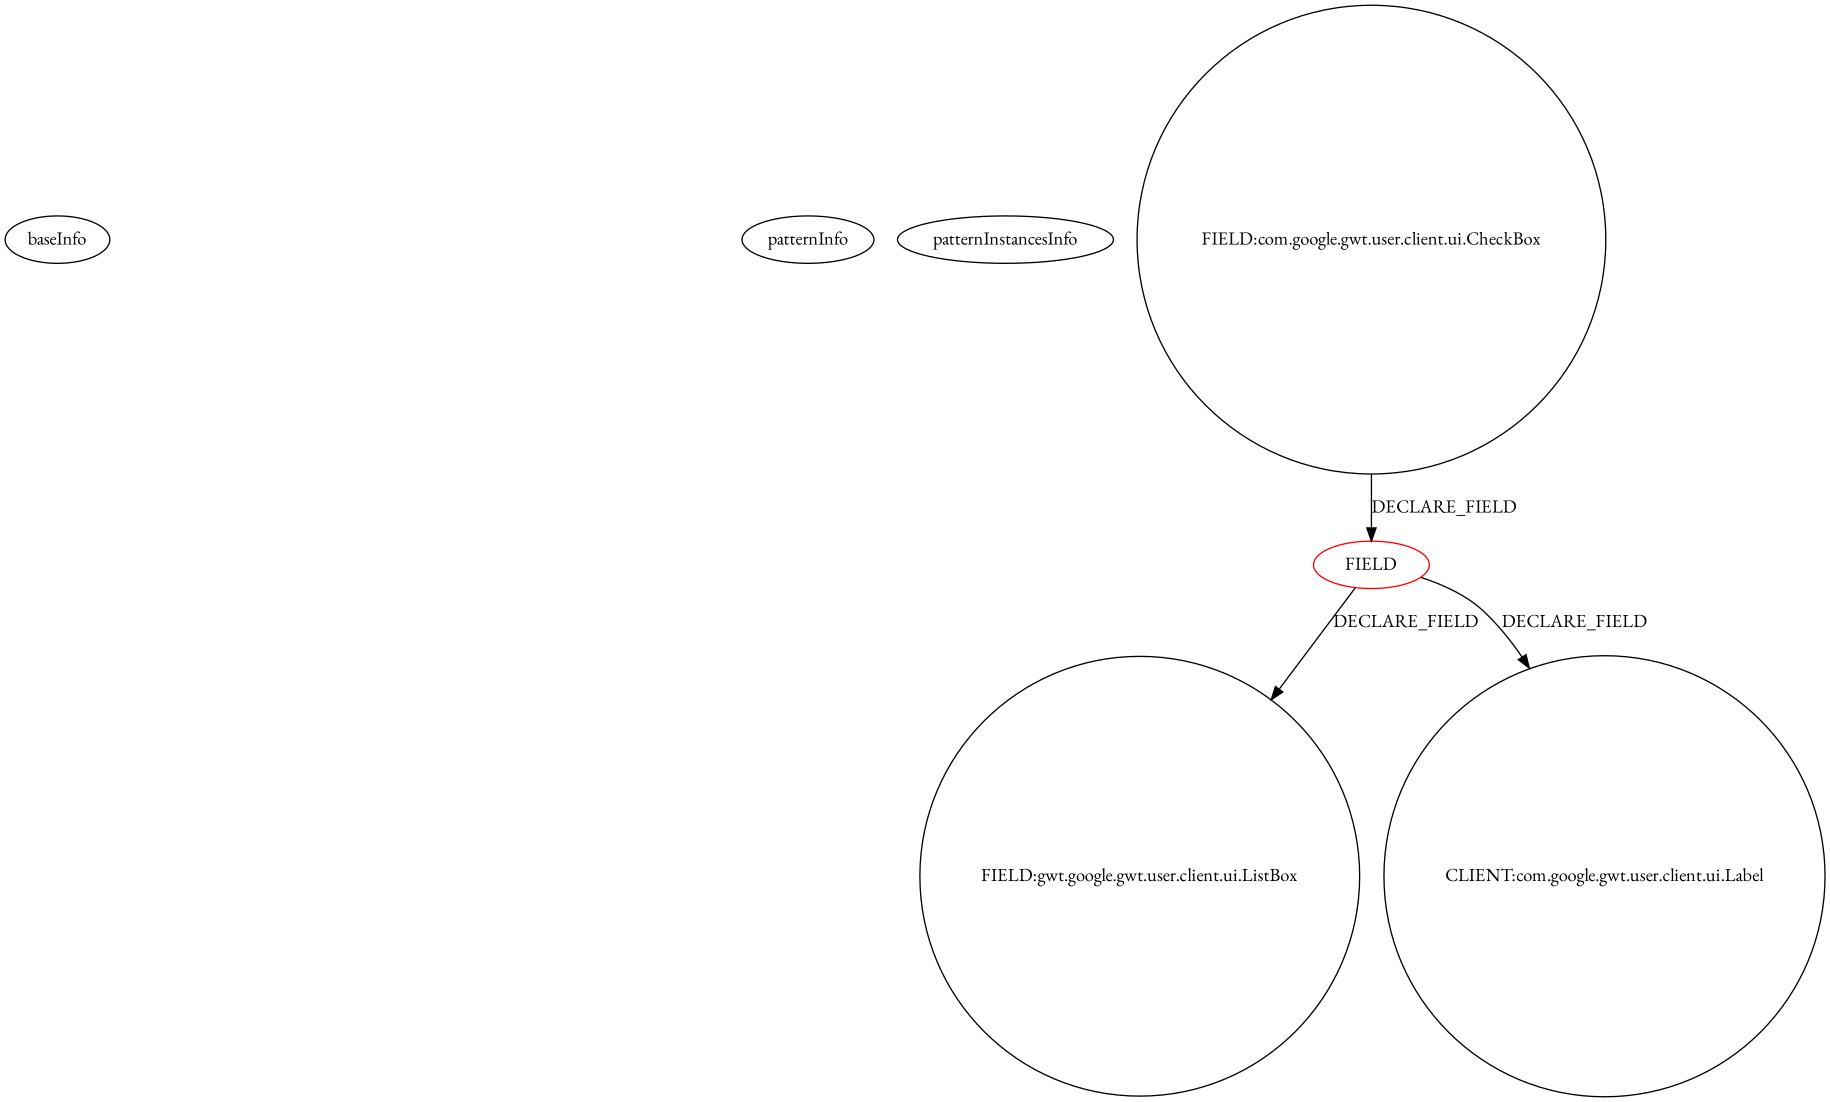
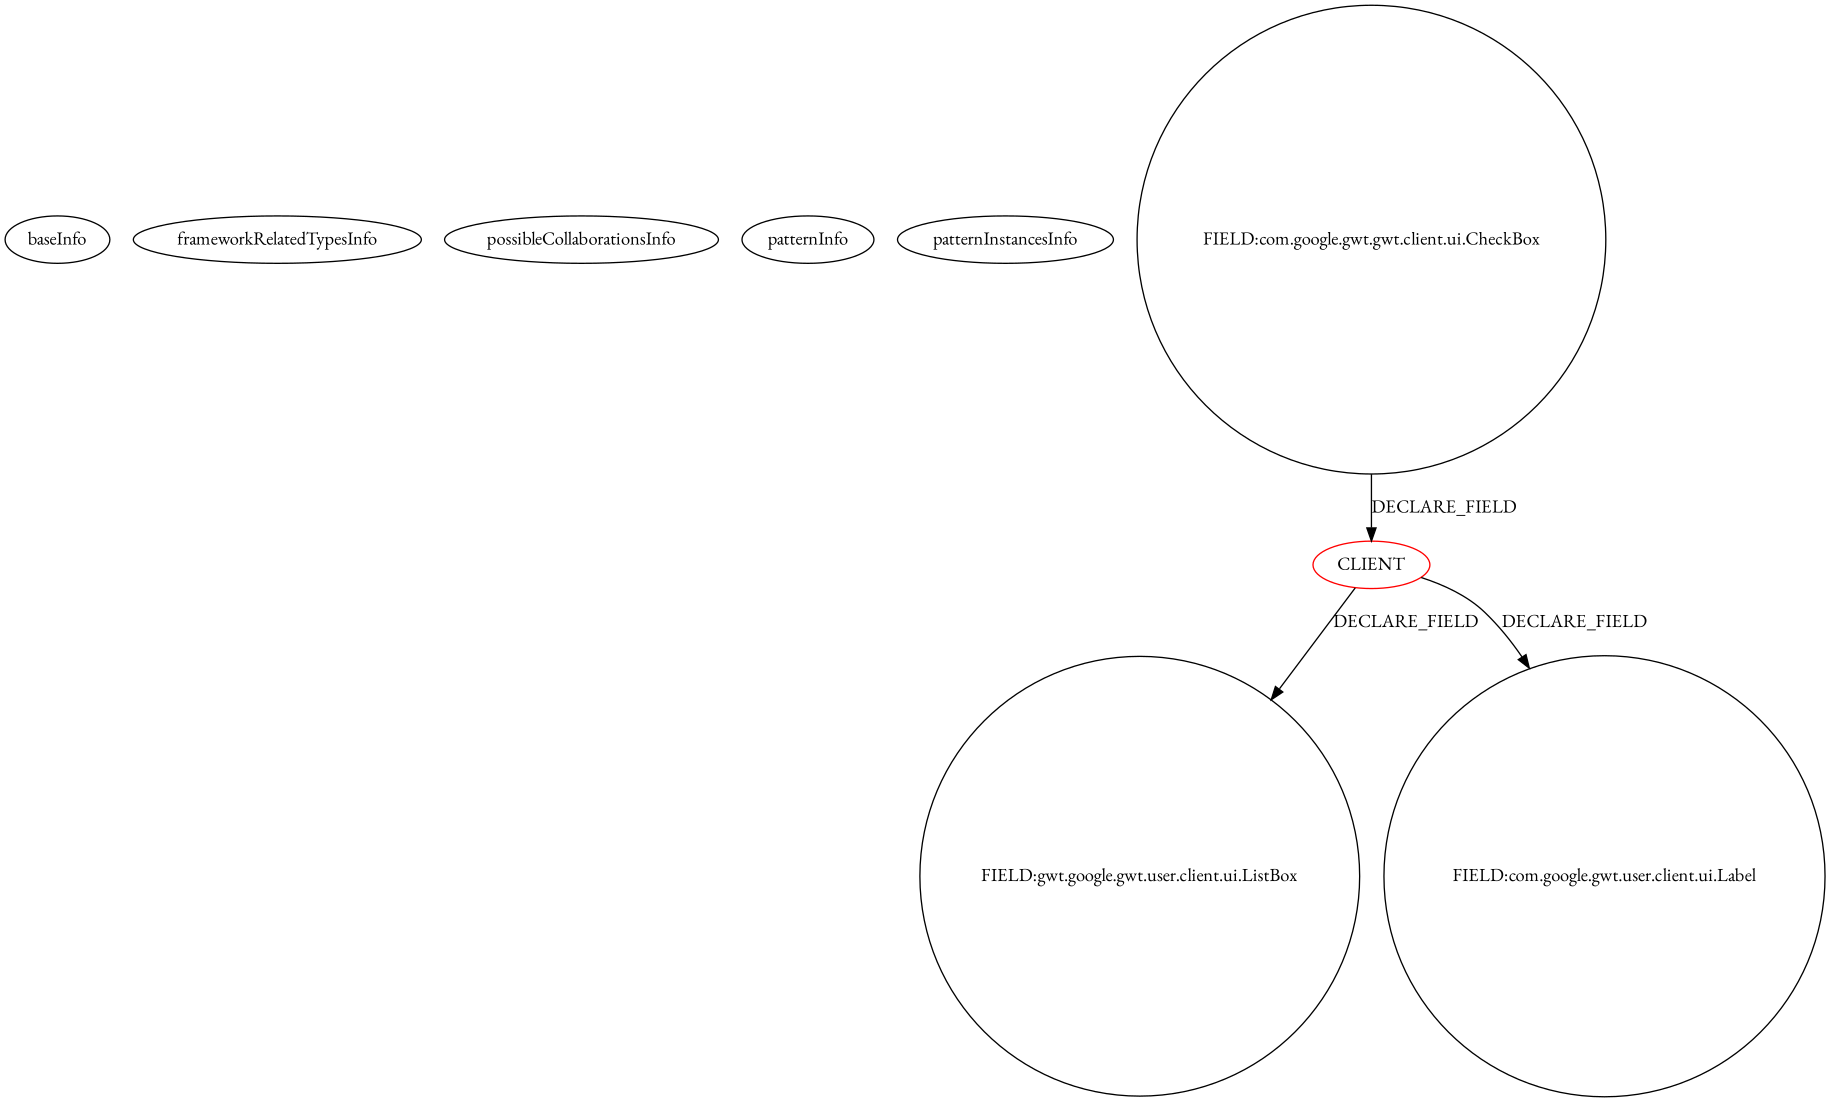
node "frameworkRelatedTypesInfo": added
node "possibleCollaborationsInfo": added
node "FIELD:com.google.gwt.user.client.ui.CheckBox": label "FIELD:com.google.gwt.user.client.ui.CheckBox" -> "FIELD:com.google.gwt.gwt.client.ui.CheckBox"
node "FIELD": label "FIELD" -> "CLIENT"
node "CLIENT:com.google.gwt.user.client.ui.Label": label "CLIENT:com.google.gwt.user.client.ui.Label" -> "FIELD:com.google.gwt.user.client.ui.Label"
